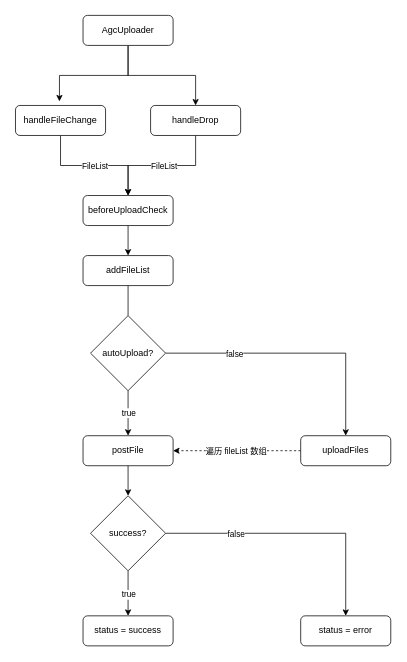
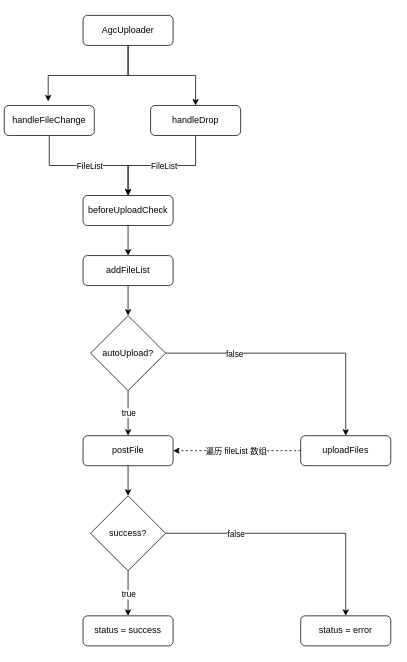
node "handleFileChange": moved (60, 120) -> (49, 120)
edge "addFileList" -- "autoUpload?": arrowhead none -> classic
